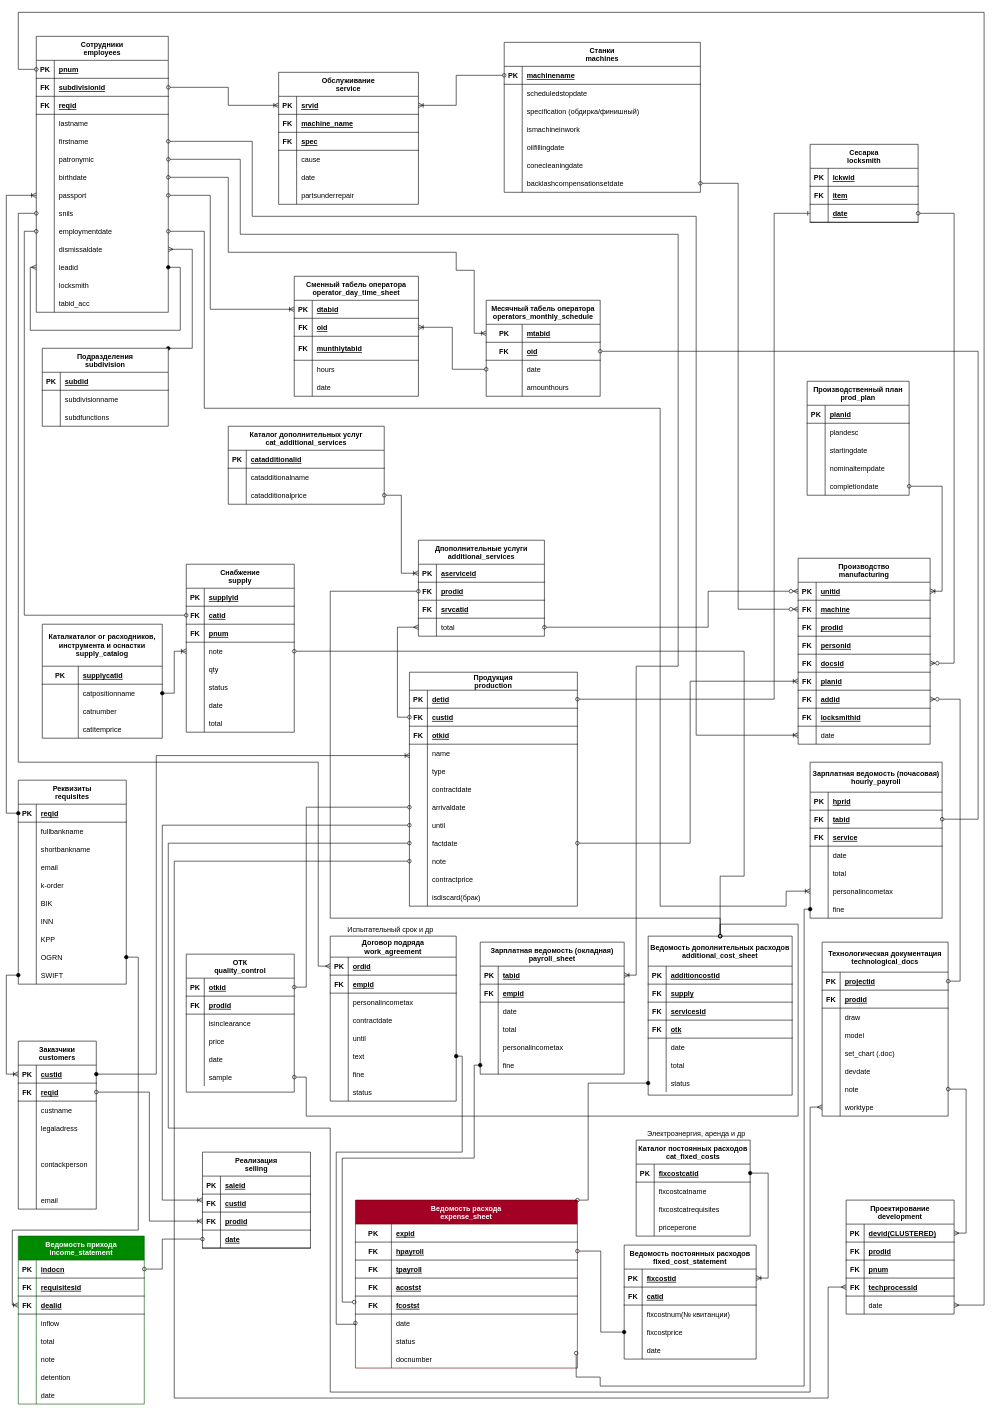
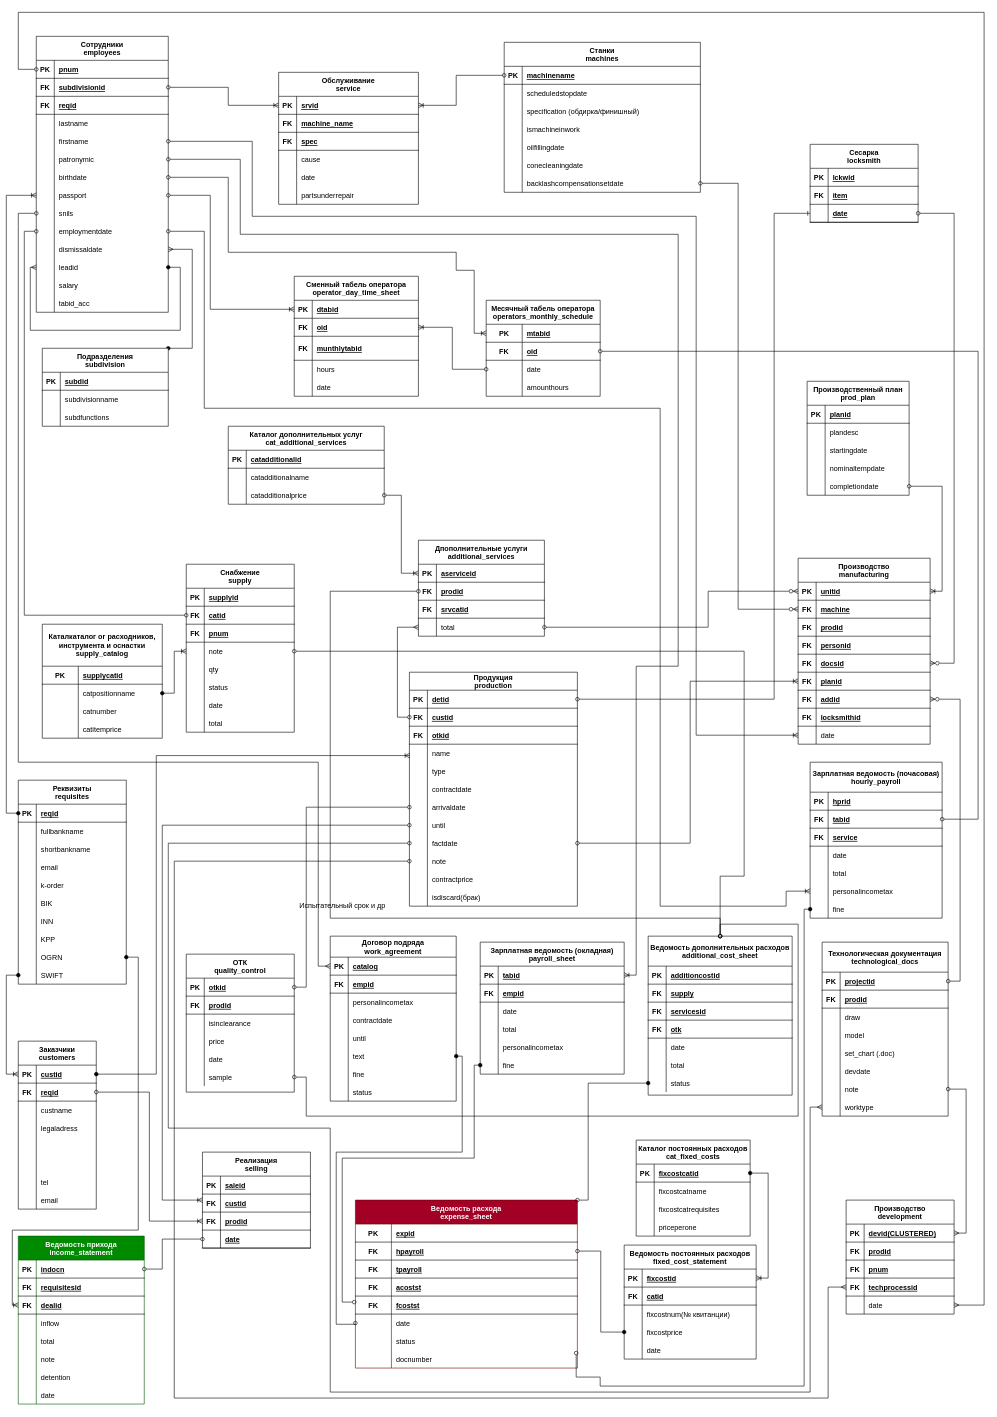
node "locksmith": label "locksmith" -> "salary"
node "Испытательный срок и др": moved (390, 930) -> (342, 906)
node "ordid": label "ordid" -> "catalog"
node "Электроэнергия, аренда и др": removed
node "contackperson": removed
node "tel": added
node "Проектирование development": label "Проектирование development" -> "Производство development"
